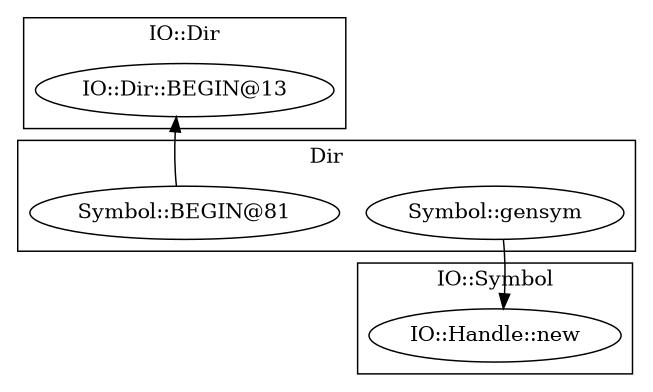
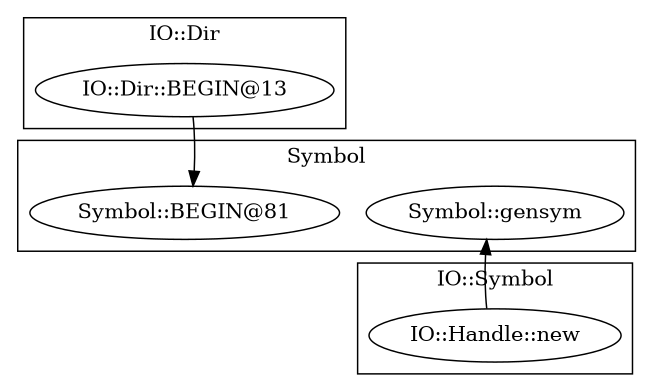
cluster "Dir": label "Dir" -> "Symbol"
edge "Symbol::BEGIN@81" -> "IO::Dir::BEGIN@13": reversed
edge "Symbol::gensym" -> "IO::Handle::new": reversed
